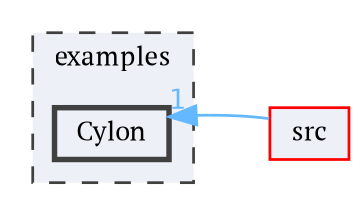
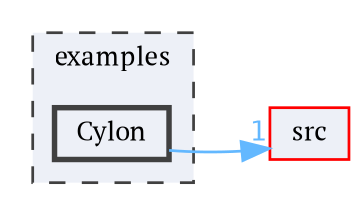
edge "src" -> "Cylon": reversed
